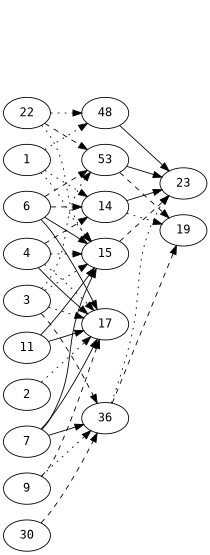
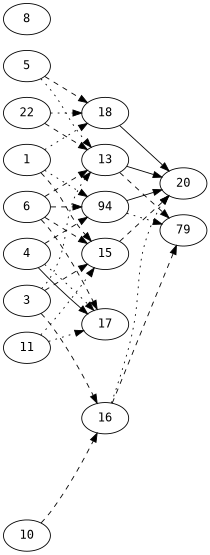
node "8": added
node "5": added
node "48": label "48" -> "18"
node "53": label "53" -> "13"
edge "22" -> "15": removed
node "23": label "23" -> "20"
edge "1" -> "15": style dotted -> dashed
node "14": label "14" -> "94"
edge "6" -> "15": style solid -> dashed
node "19": label "19" -> "79"
edge "4" -> "15": removed
edge "6" -> "17": style solid -> dashed
edge "3" -> "15": style dotted -> dashed
edge "11" -> "15": style solid -> dotted
edge "3" -> "17": removed
edge "11" -> "17": style solid -> dotted
node "2": removed
node "36": label "36" -> "16"
node "7": removed
node "9": removed
node "30": label "30" -> "10"
